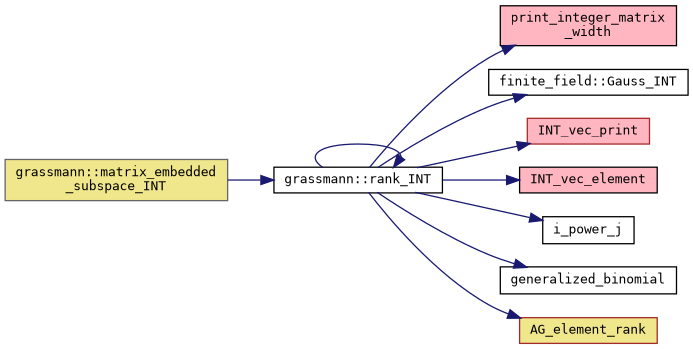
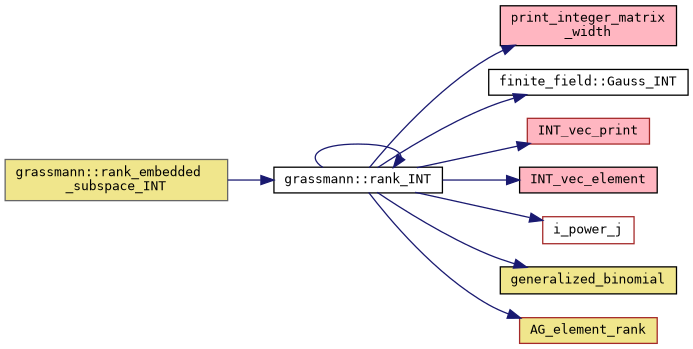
node "grassmann::matrix_embedded _subspace_INT": label "grassmann::matrix_embedded _subspace_INT" -> "grassmann::rank_embedded _subspace_INT"
node "i_power_j": color black -> brown
node "generalized_binomial": fillcolor white -> khaki
